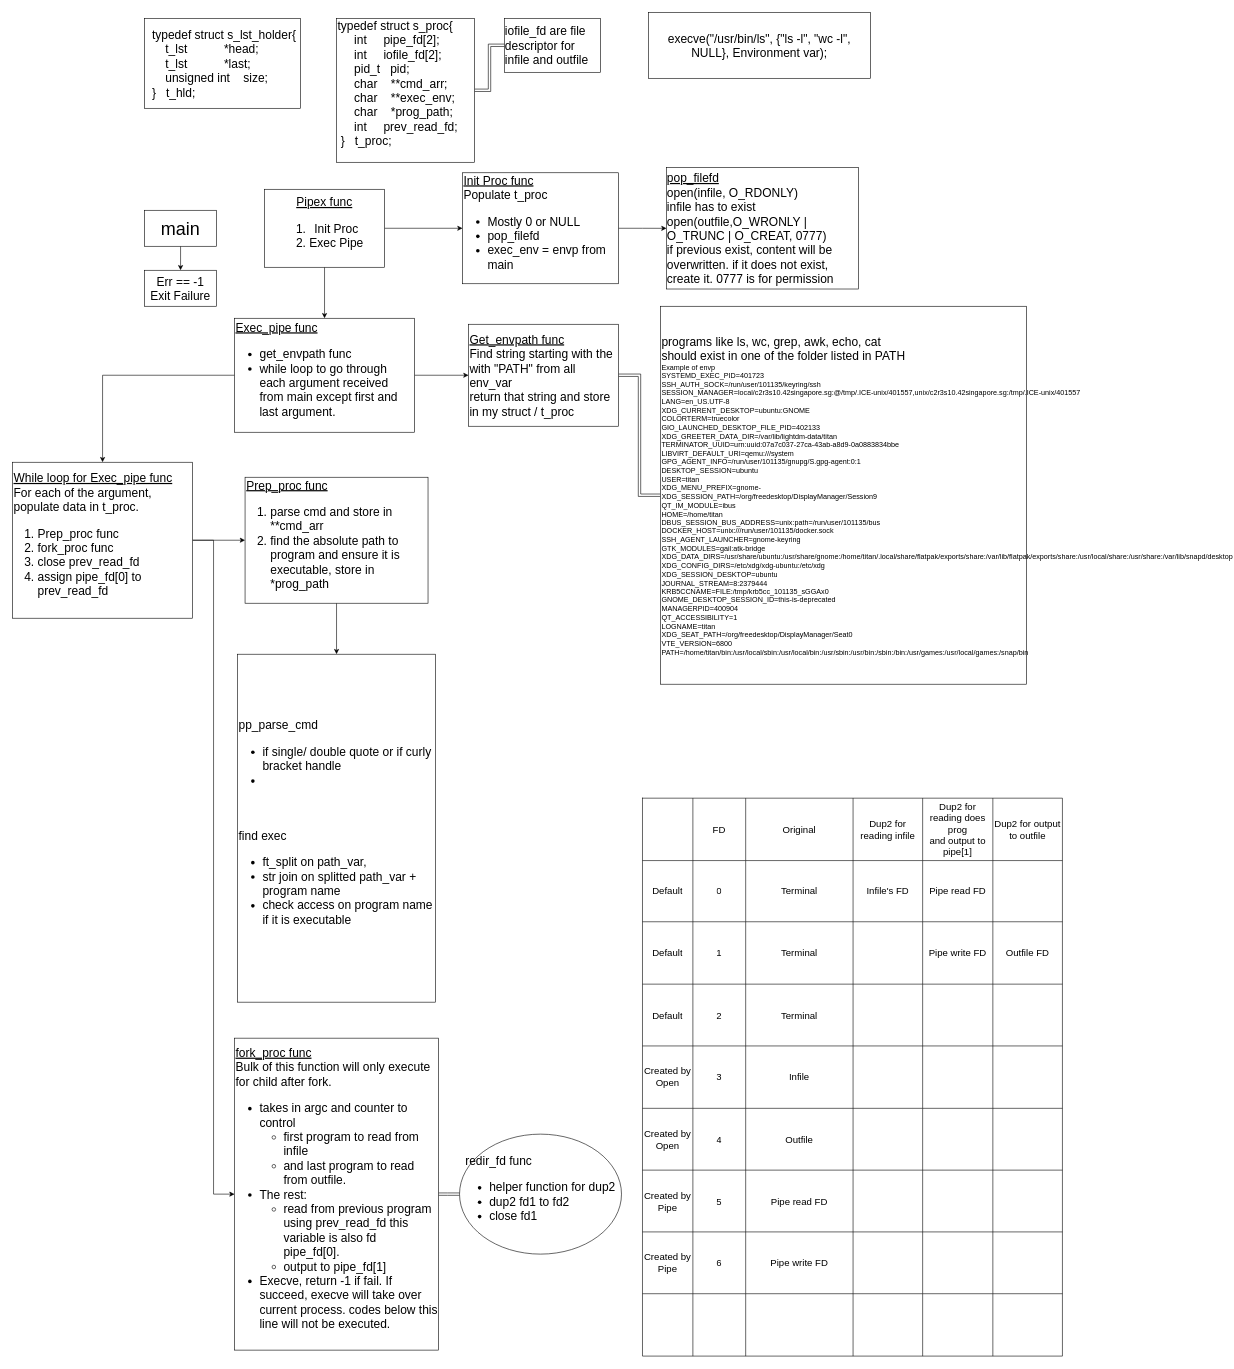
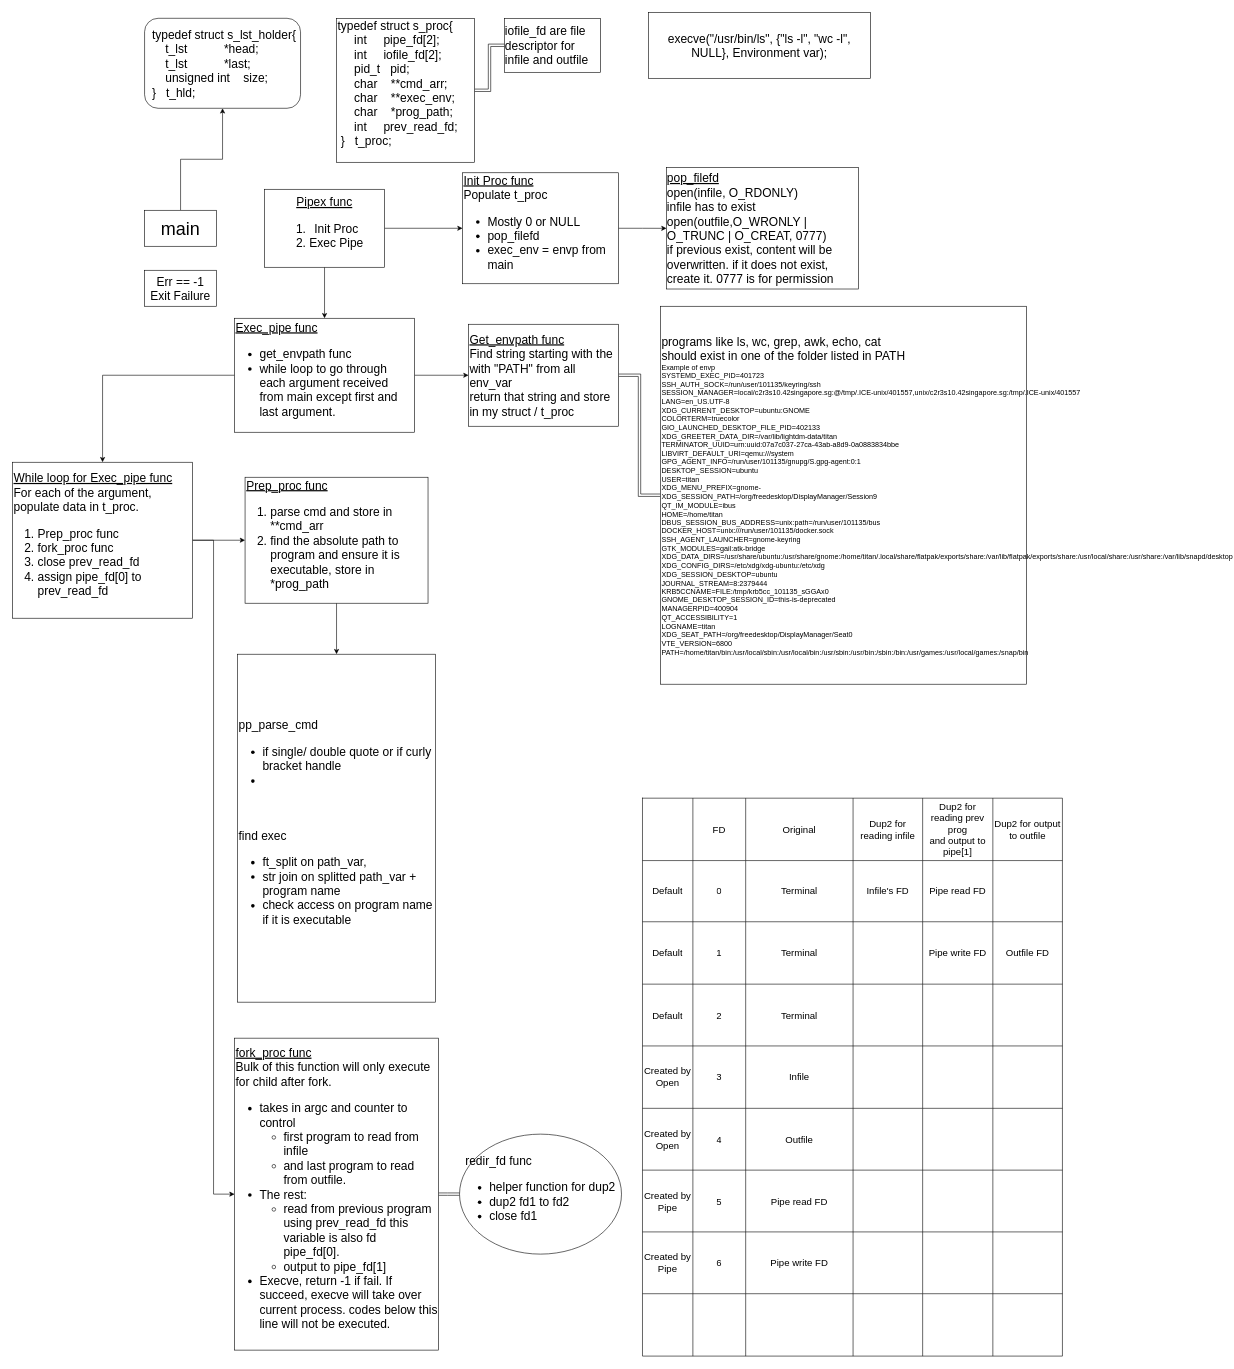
node "typedef struct s_lst_holder{ t_lst *head; t_lst *last; unsigned int size; } t_hld;": shape rectangle -> rounded rectangle
edge "main" -> "Err == -1 Exit Failure": now "main" -> "typedef struct s_lst_holder{ t_lst *head; t_lst *last; unsigned int size; } t_hld;"
node "Dup2 for reading does prog and output to pipe[1]": label "Dup2 for reading does prog and output to pipe[1]" -> "Dup2 for reading prev prog and output to pipe[1]"
